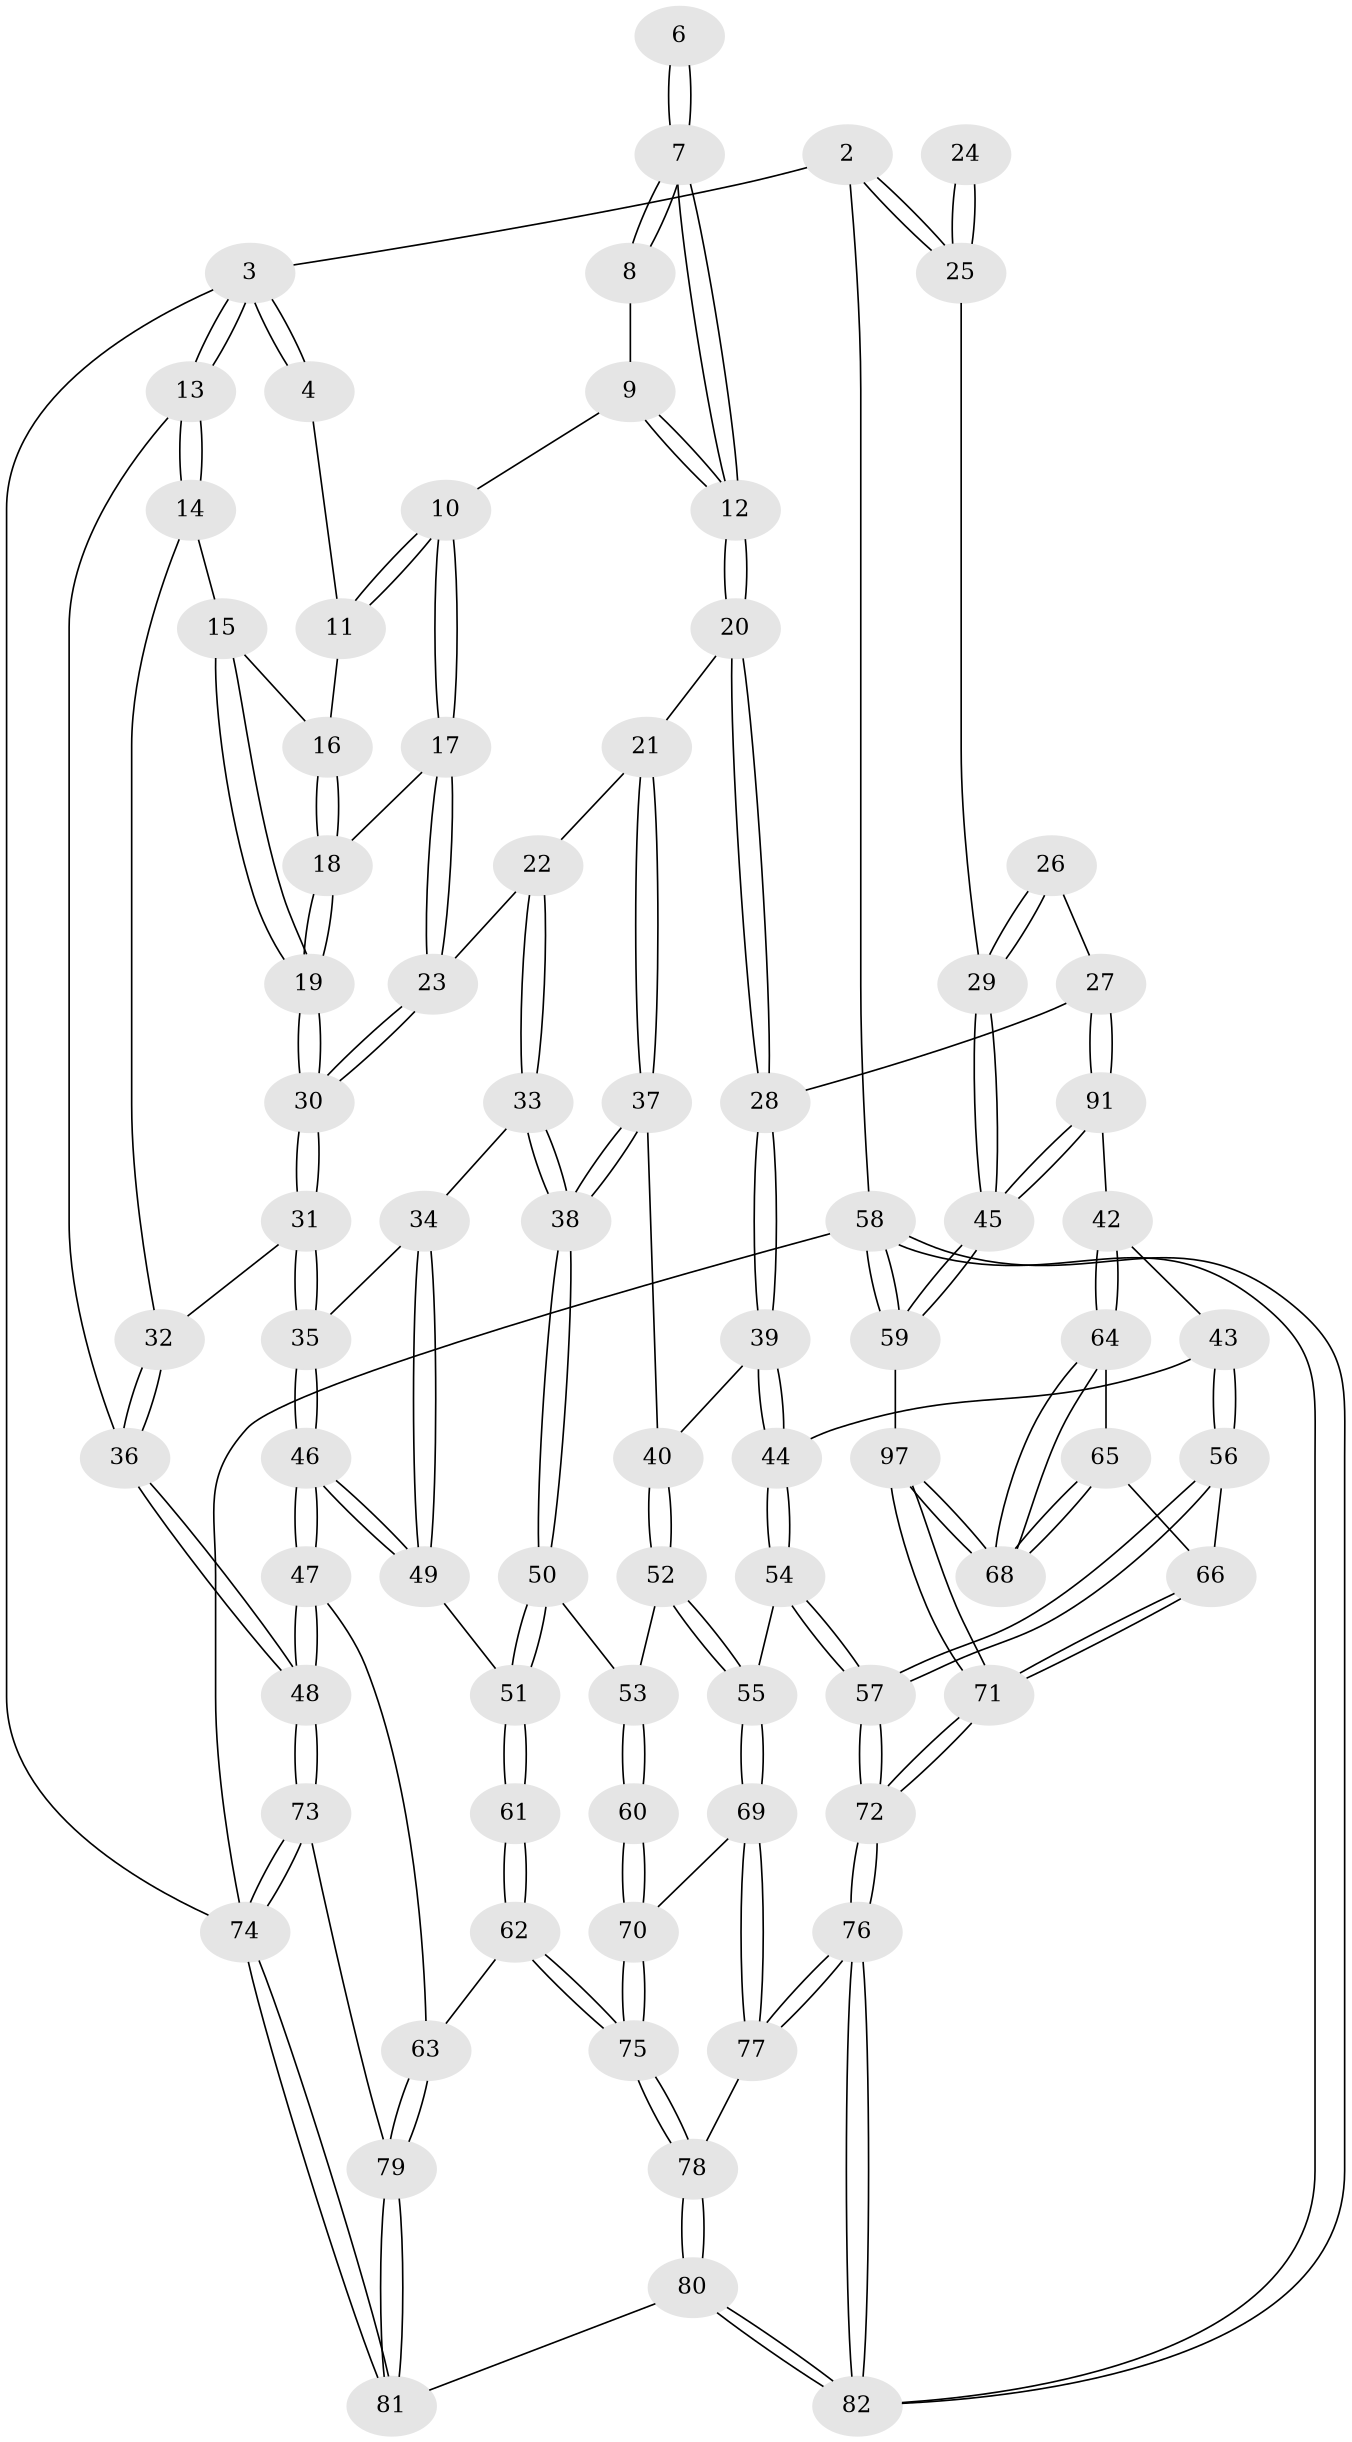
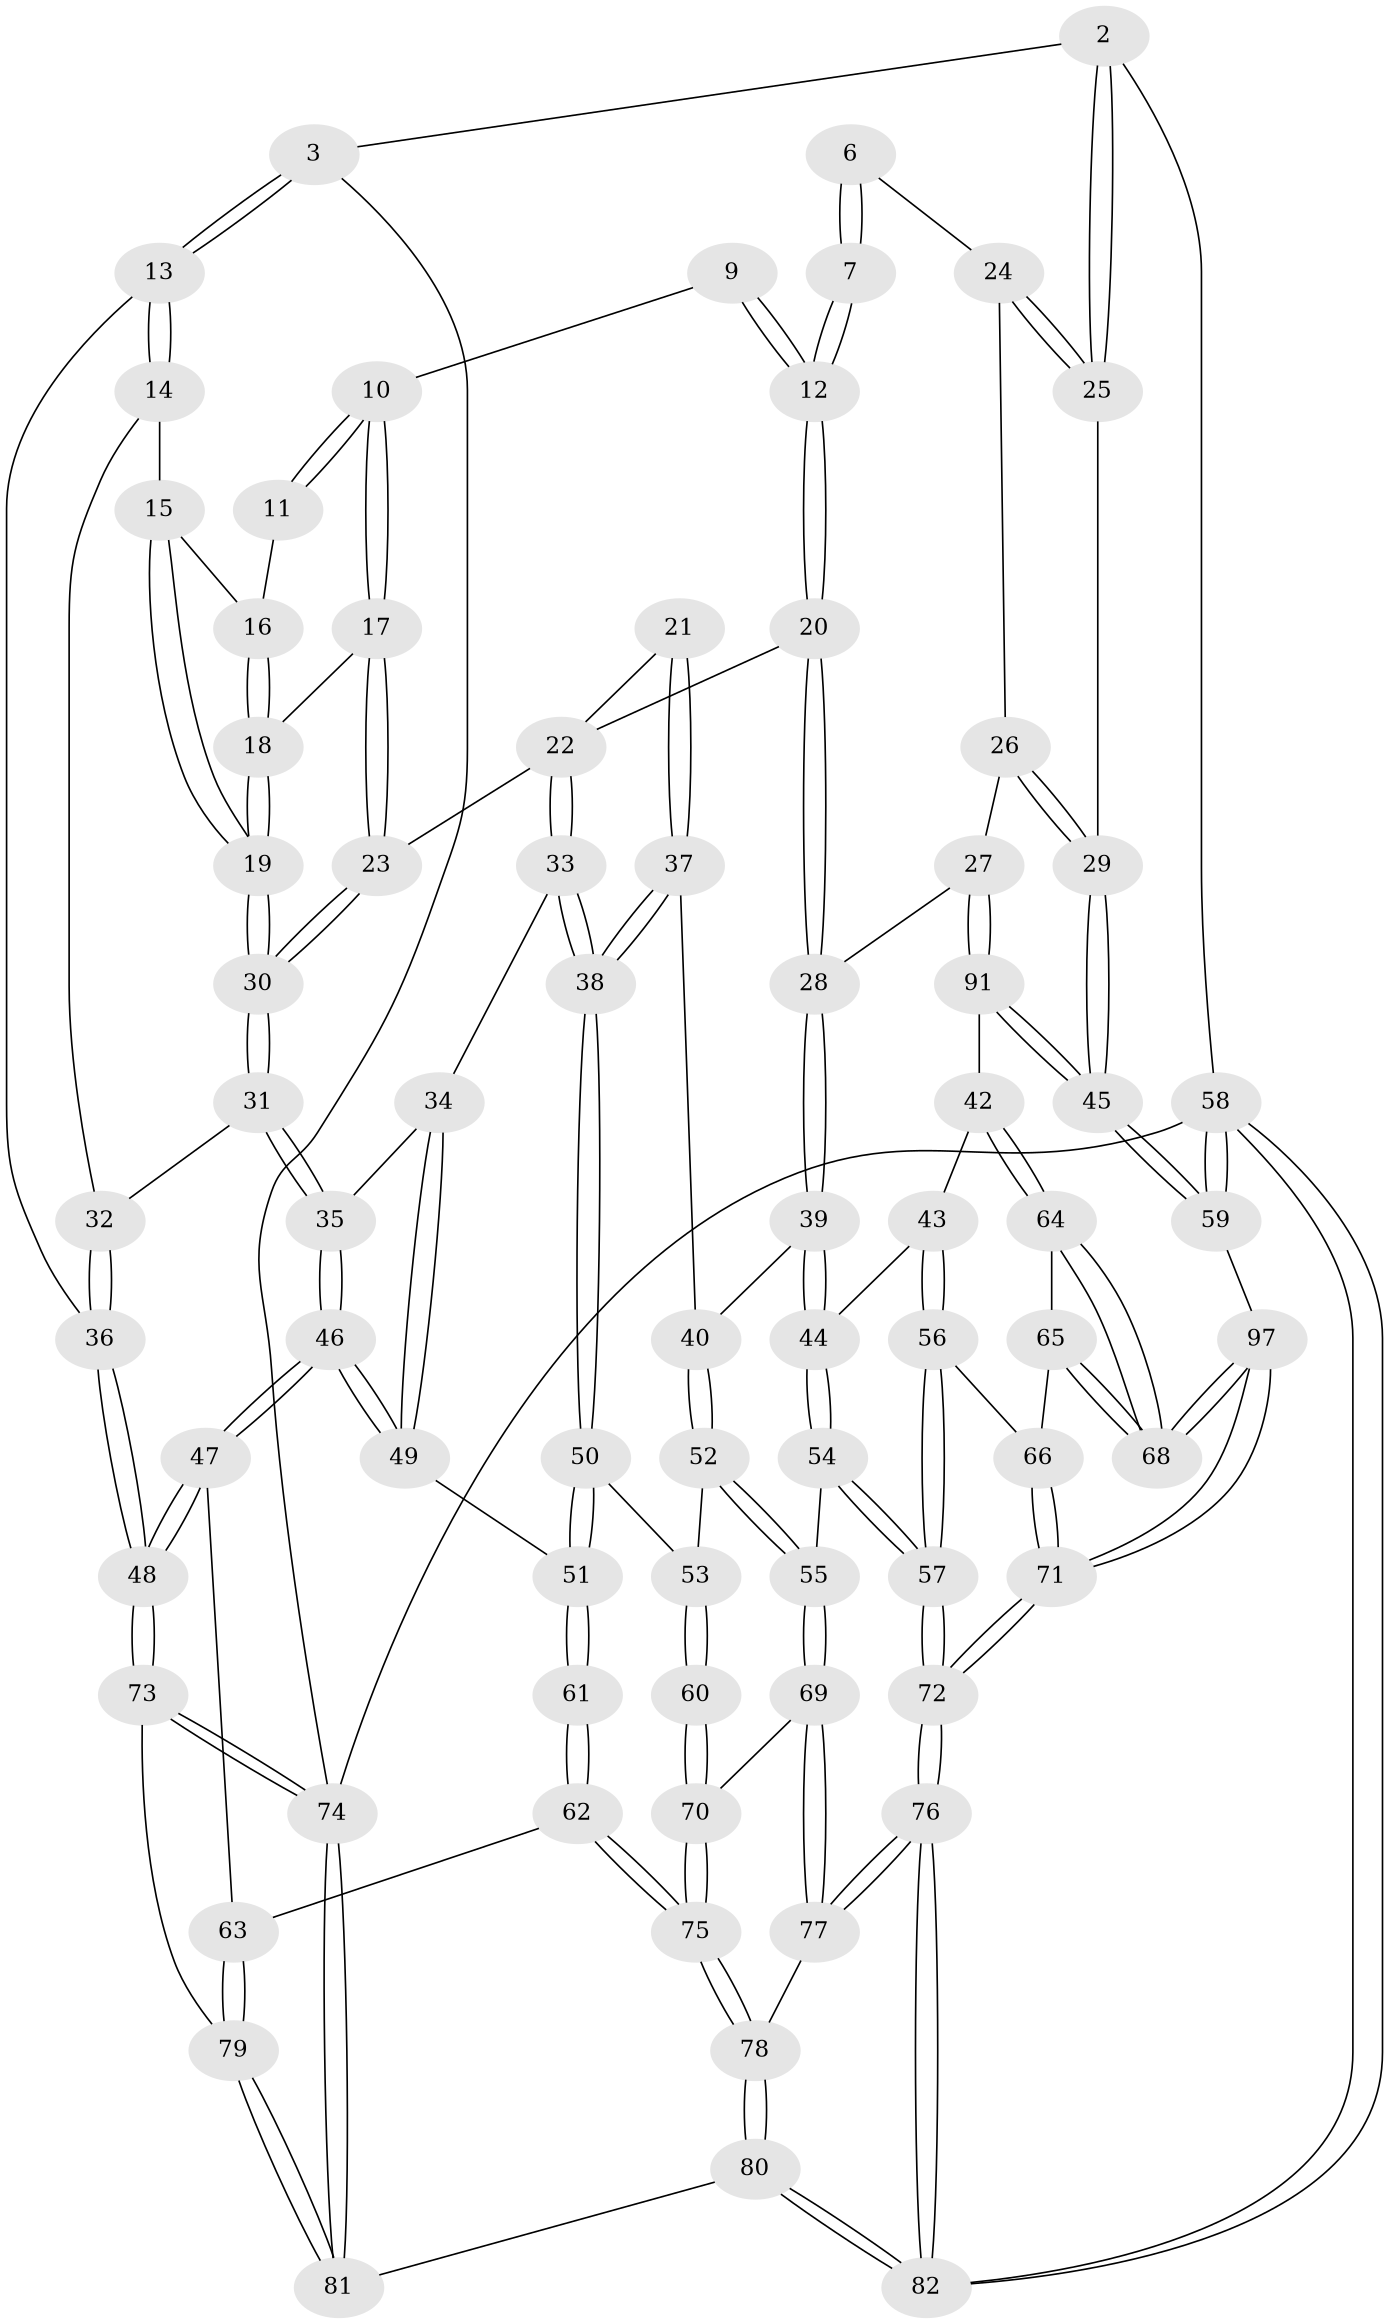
edge "6" -- "24": added
node "8": removed
node "4": removed
edge "24" -- "26": added
edge "20" -- "21": now "20" -- "22"
